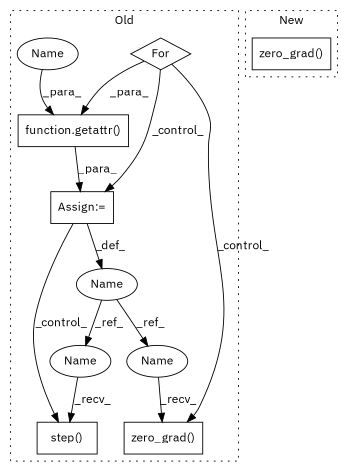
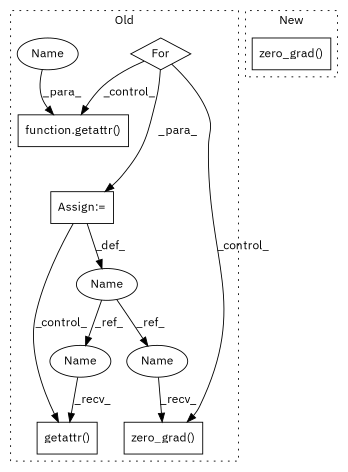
edge "For" -> "function.getattr()": label "_para_" -> "_control_"
edge "For" -> "Assign:=": label "_control_" -> "_para_"
edge "function.getattr()" -> "Assign:=": removed, label "_para_"
node "step()": label "step()" -> "getattr()"
